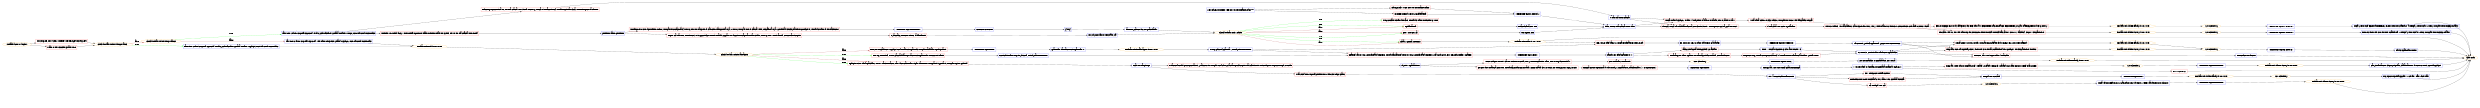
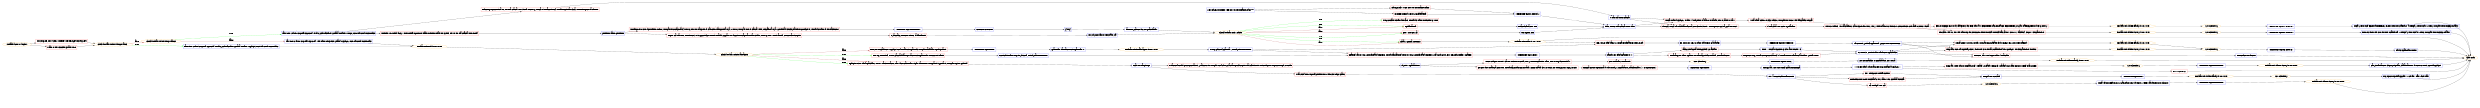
node "... может быть, я все-таки не сделала попасть в Дувири...": label "... может быть, я все-таки не сделала попасть в Дувири..." -> "... может быть, я все-таки не хочу попасть в Дувири..."
